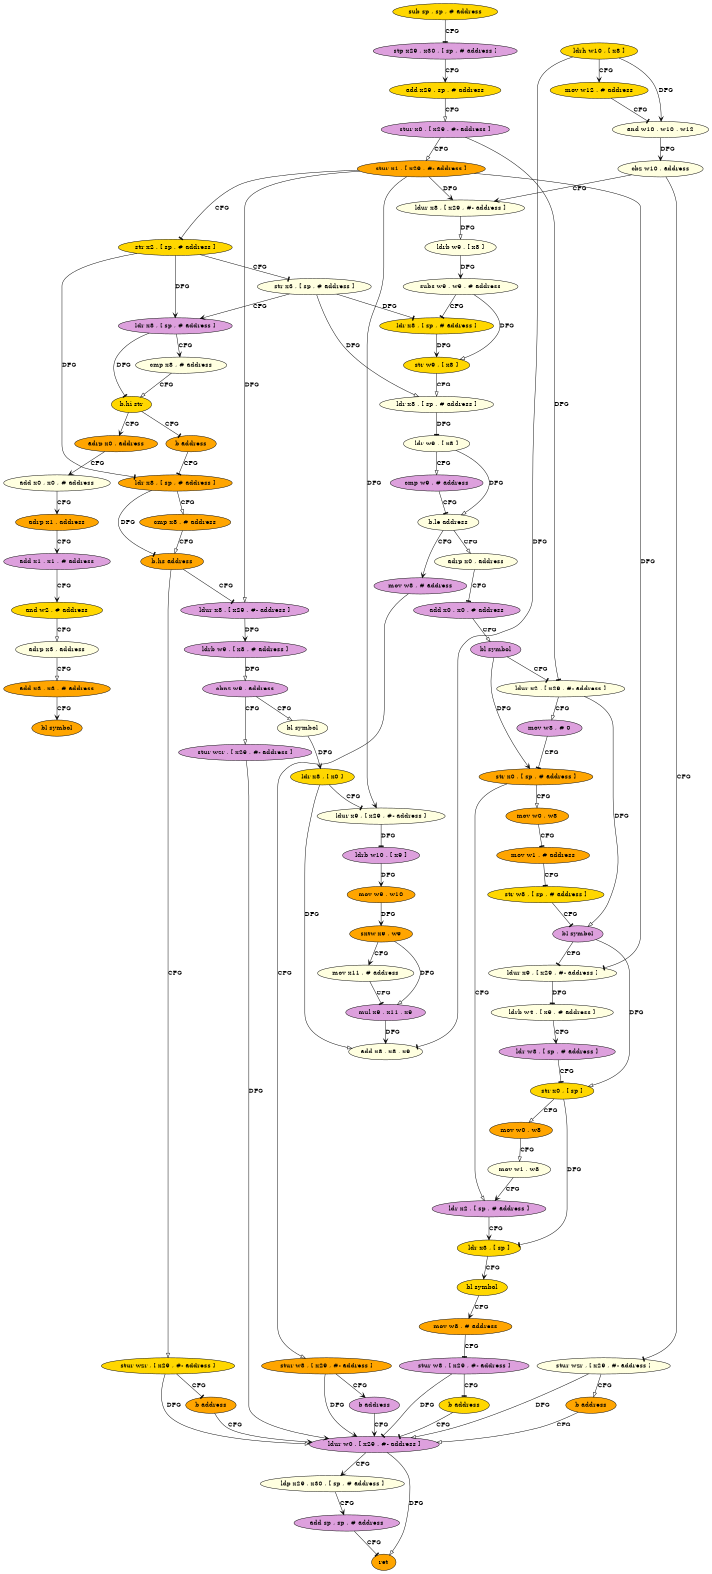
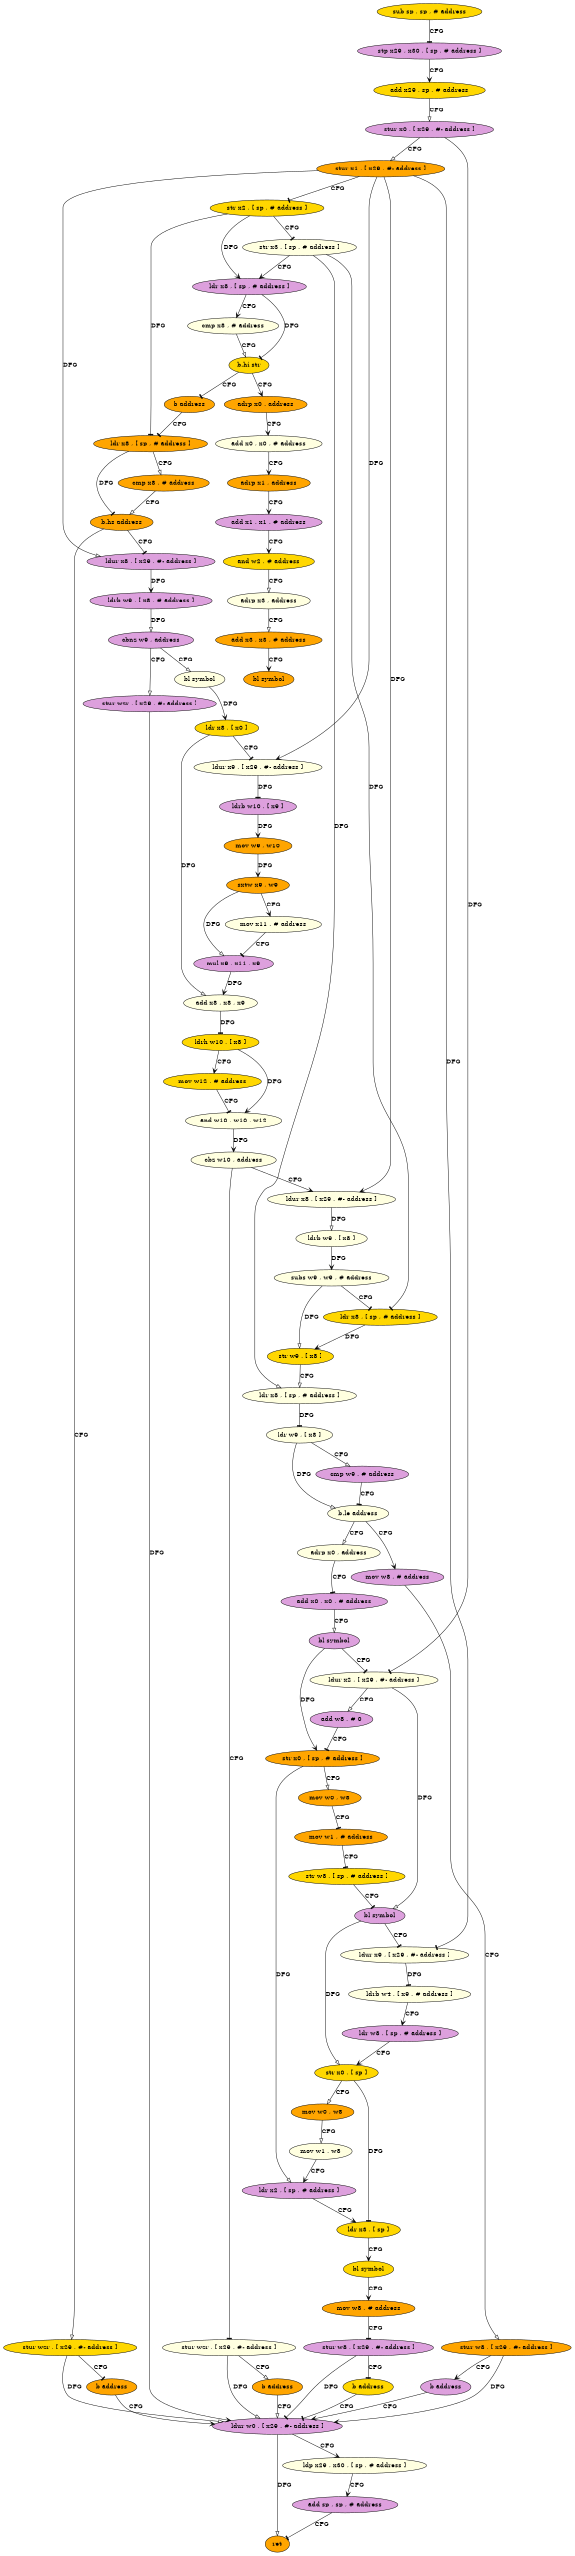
edge "ldrh w10 , [ x8 ]" -> "add x8 , x8 , x9": reversed
node "mov w8 , # 0": label "mov w8 , # 0" -> "add w8 , # 0"
edge "str x0 , [ sp , # address ]" -> "ldr x2 , [ sp , # address ]": label "CFG" -> "DFG"
edge "ldr w8 , [ sp , # address ]" -> "str x0 , [ sp ]": arrowhead tee -> vee
